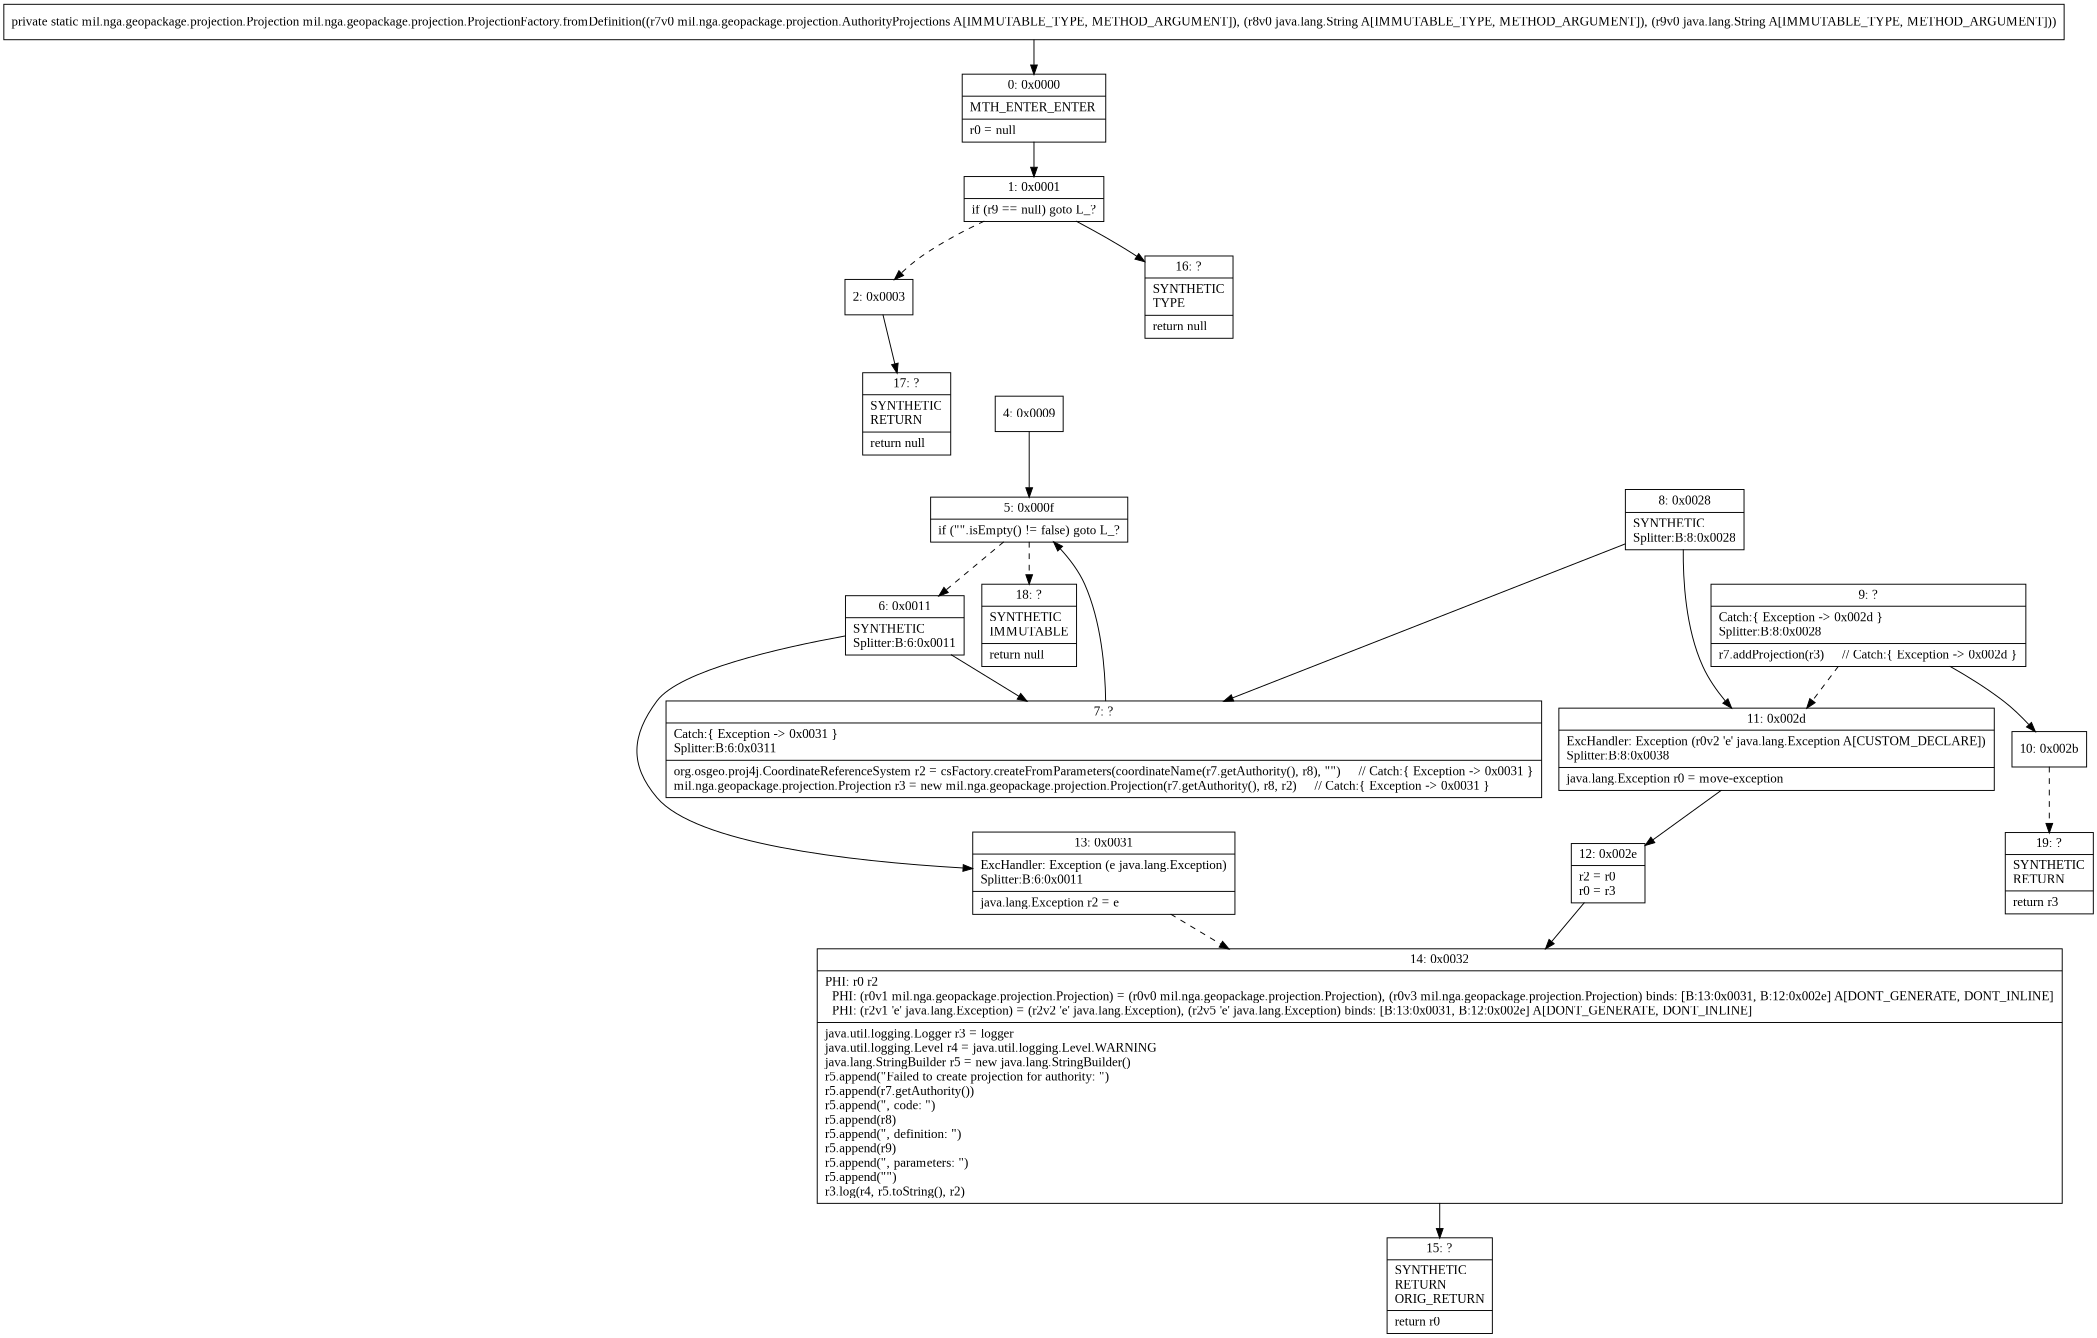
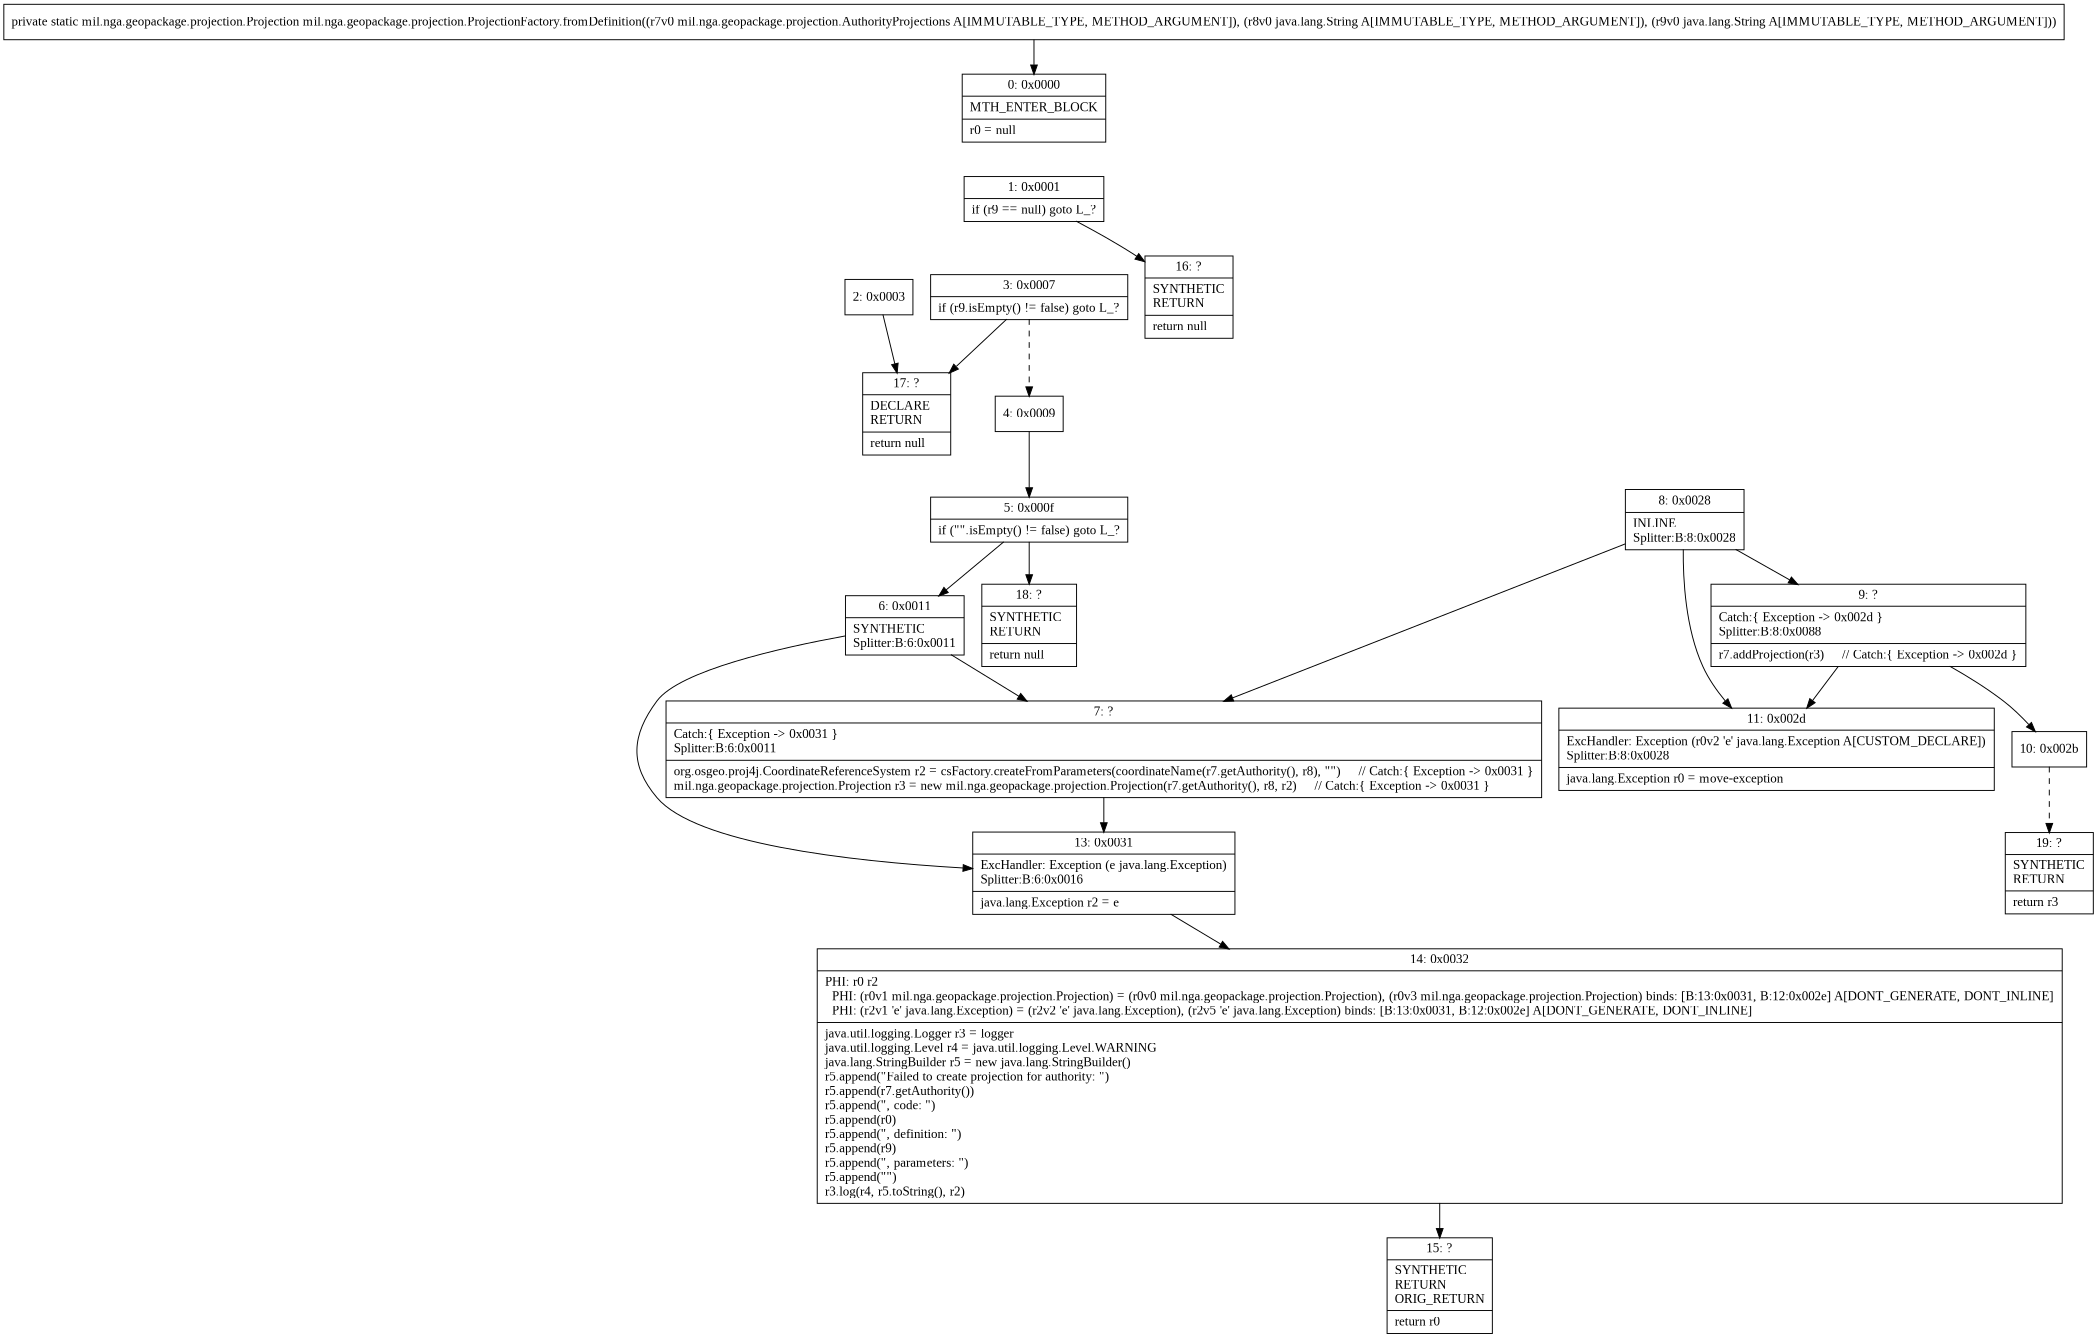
node "0: 0x0000": text "MTH_ENTER_ENTER" -> "MTH_ENTER_BLOCK"
edge "0: 0x0000" -> "1: 0x0001": removed
edge "1: 0x0001" -> "2: 0x0003": removed
node "3: 0x0007": added
node "16: ?": text "TYPE" -> "RETURN"
node "17: ?": text "SYNTHETIC" -> "DECLARE"
node "8: 0x0028": text "SYNTHETIC" -> "INLINE"
edge "5: 0x000f" -> "18: ?": style dashed -> solid
edge "8: 0x0028" -> "9: ?": added
edge "5: 0x000f" -> "6: 0x0011": style dashed -> solid
edge "7: ?" -> "5: 0x000f": now "7: ?" -> "13: 0x0031"
node "18: ?": text "IMMUTABLE" -> "RETURN"
node "9: ?": text "Splitter:B:8:0x0028" -> "Splitter:B:8:0x0088"
edge "9: ?" -> "11: 0x002d": style dashed -> solid
node "7: ?": text "Splitter:B:6:0x0311" -> "Splitter:B:6:0x0011"
node "11: 0x002d": text "Splitter:B:8:0x0038" -> "Splitter:B:8:0x0028"
node "12: 0x002e": removed
node "13: 0x0031": text "Splitter:B:6:0x0011" -> "Splitter:B:6:0x0016"
edge "13: 0x0031" -> "14: 0x0032": style dashed -> solid
node "14: 0x0032": text "r5.append(r8)" -> "r5.append(r0)"
